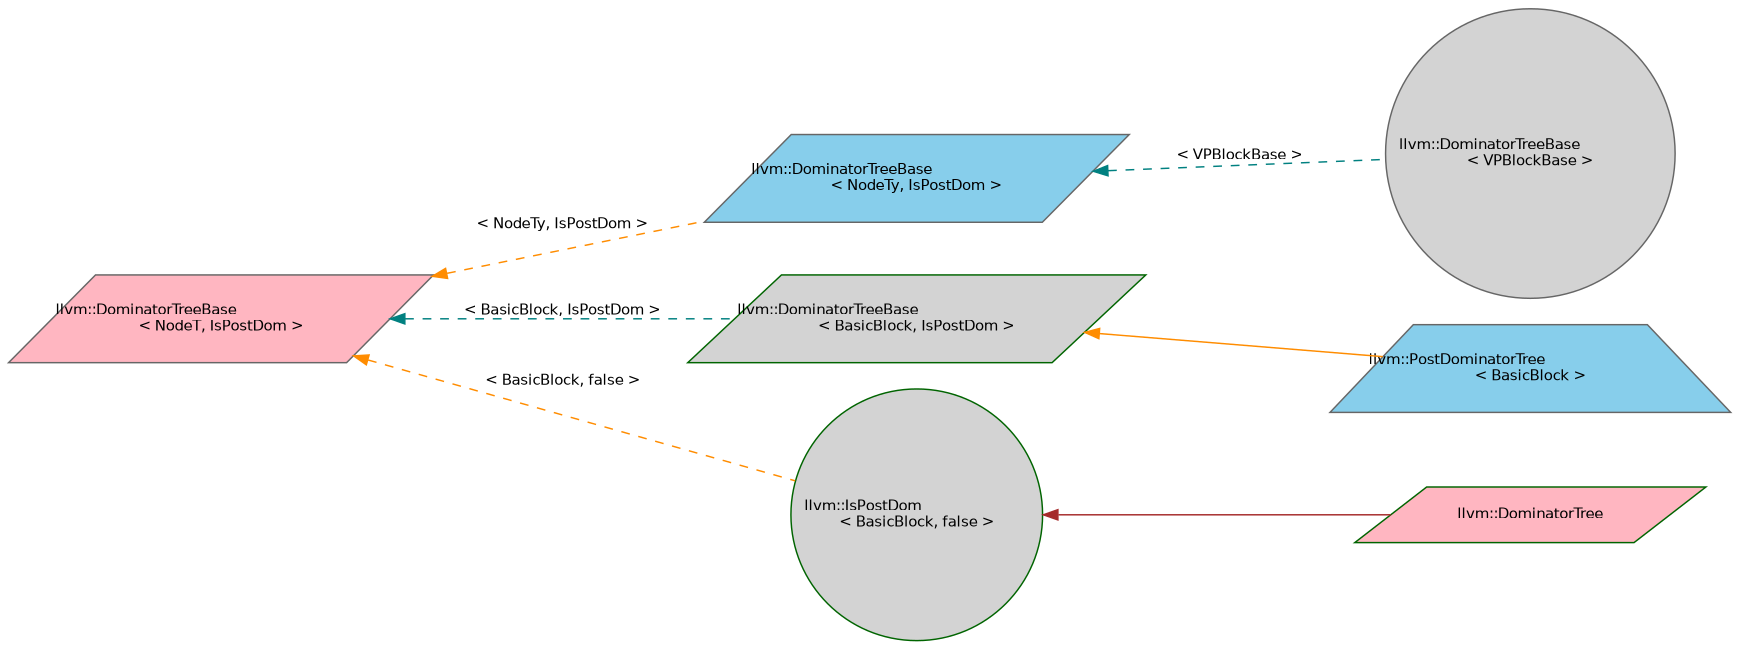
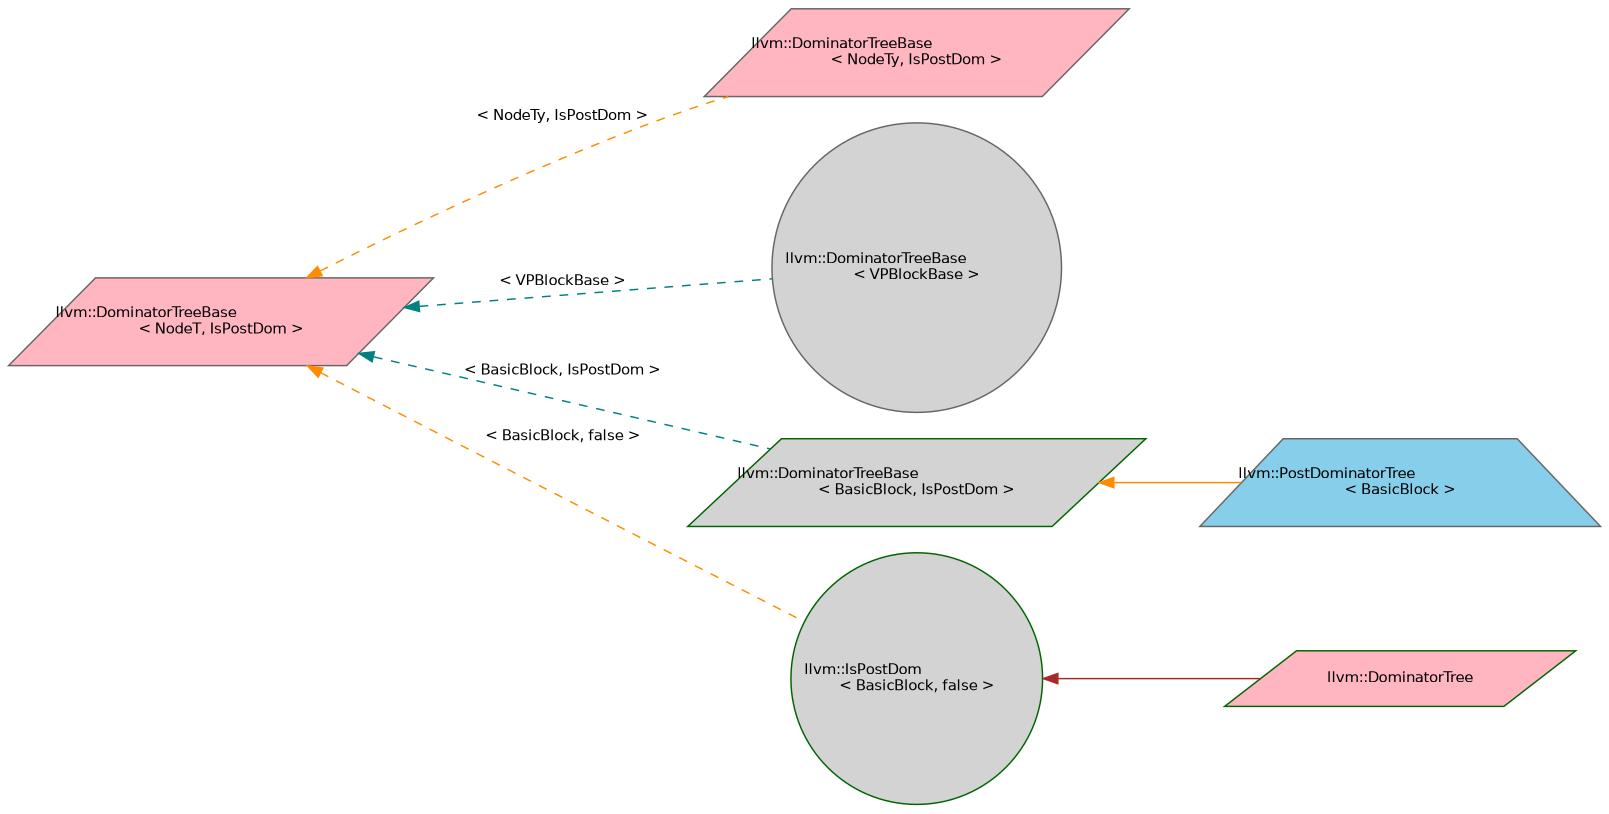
edge "llvm::DominatorTreeBase < VPBlockBase >" -> "llvm::DominatorTreeBase < NodeTy, IsPostDom >": now "llvm::DominatorTreeBase < VPBlockBase >" -> "llvm::DominatorTreeBase < NodeT, IsPostDom >"
node "llvm::DominatorTreeBase < NodeTy, IsPostDom >": fillcolor skyblue -> lightpink
